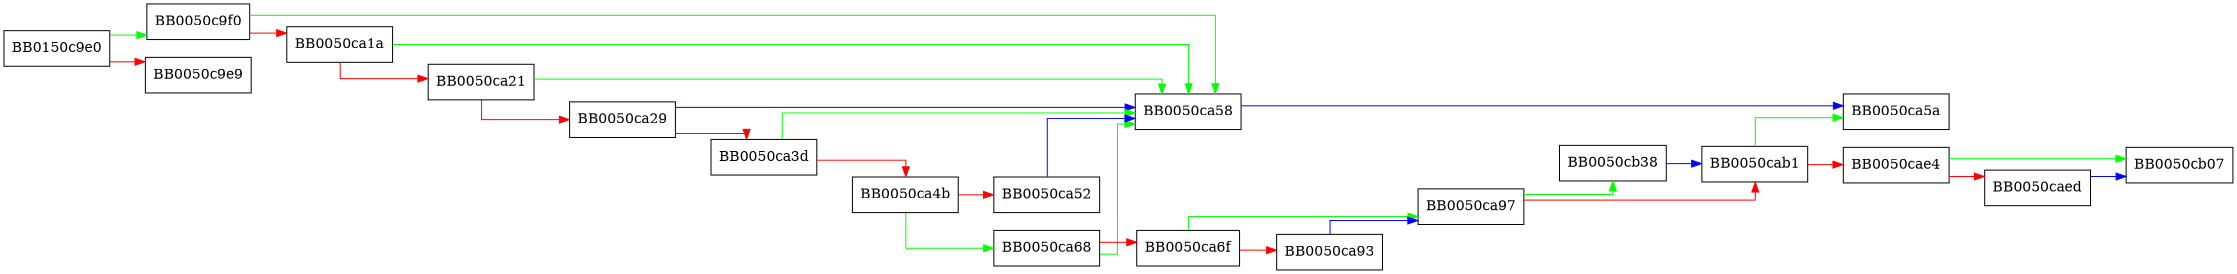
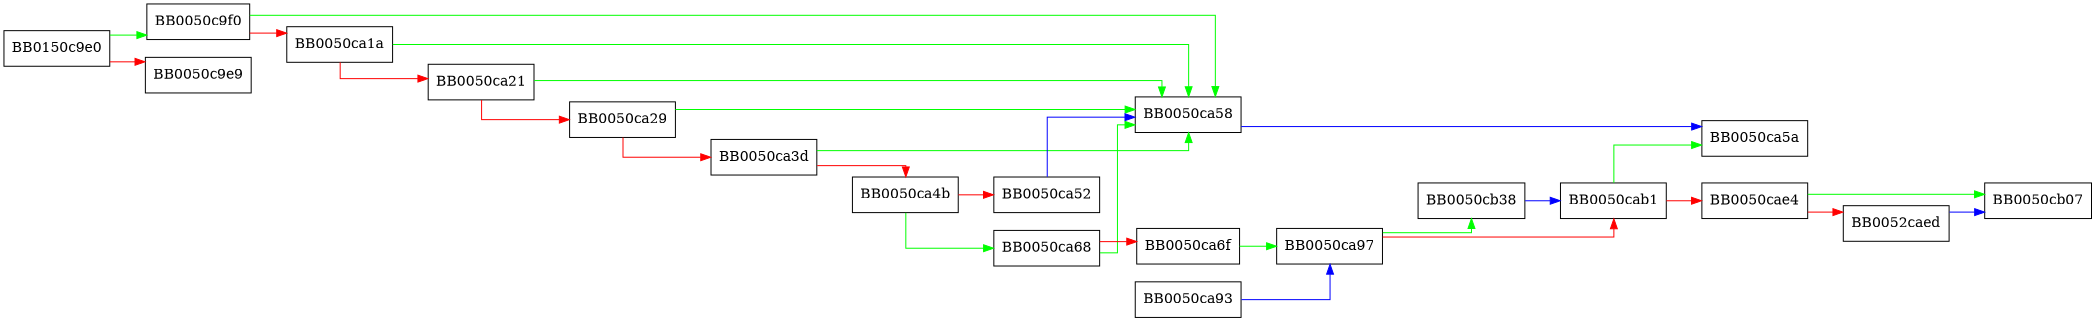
edge "BB0050ca29" -> "BB0050ca58": color blue -> green
node "BB0050caed": label "BB0050caed" -> "BB0052caed"
edge "BB0050ca6f" -> "BB0050ca93": removed
